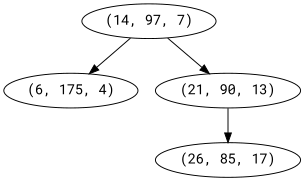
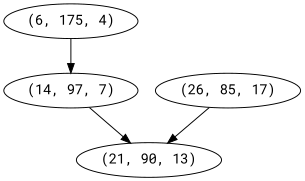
edge "(14, 97, 7)" -> "(6, 175, 4)": reversed
edge "(21, 90, 13)" -> "(26, 85, 17)": reversed
